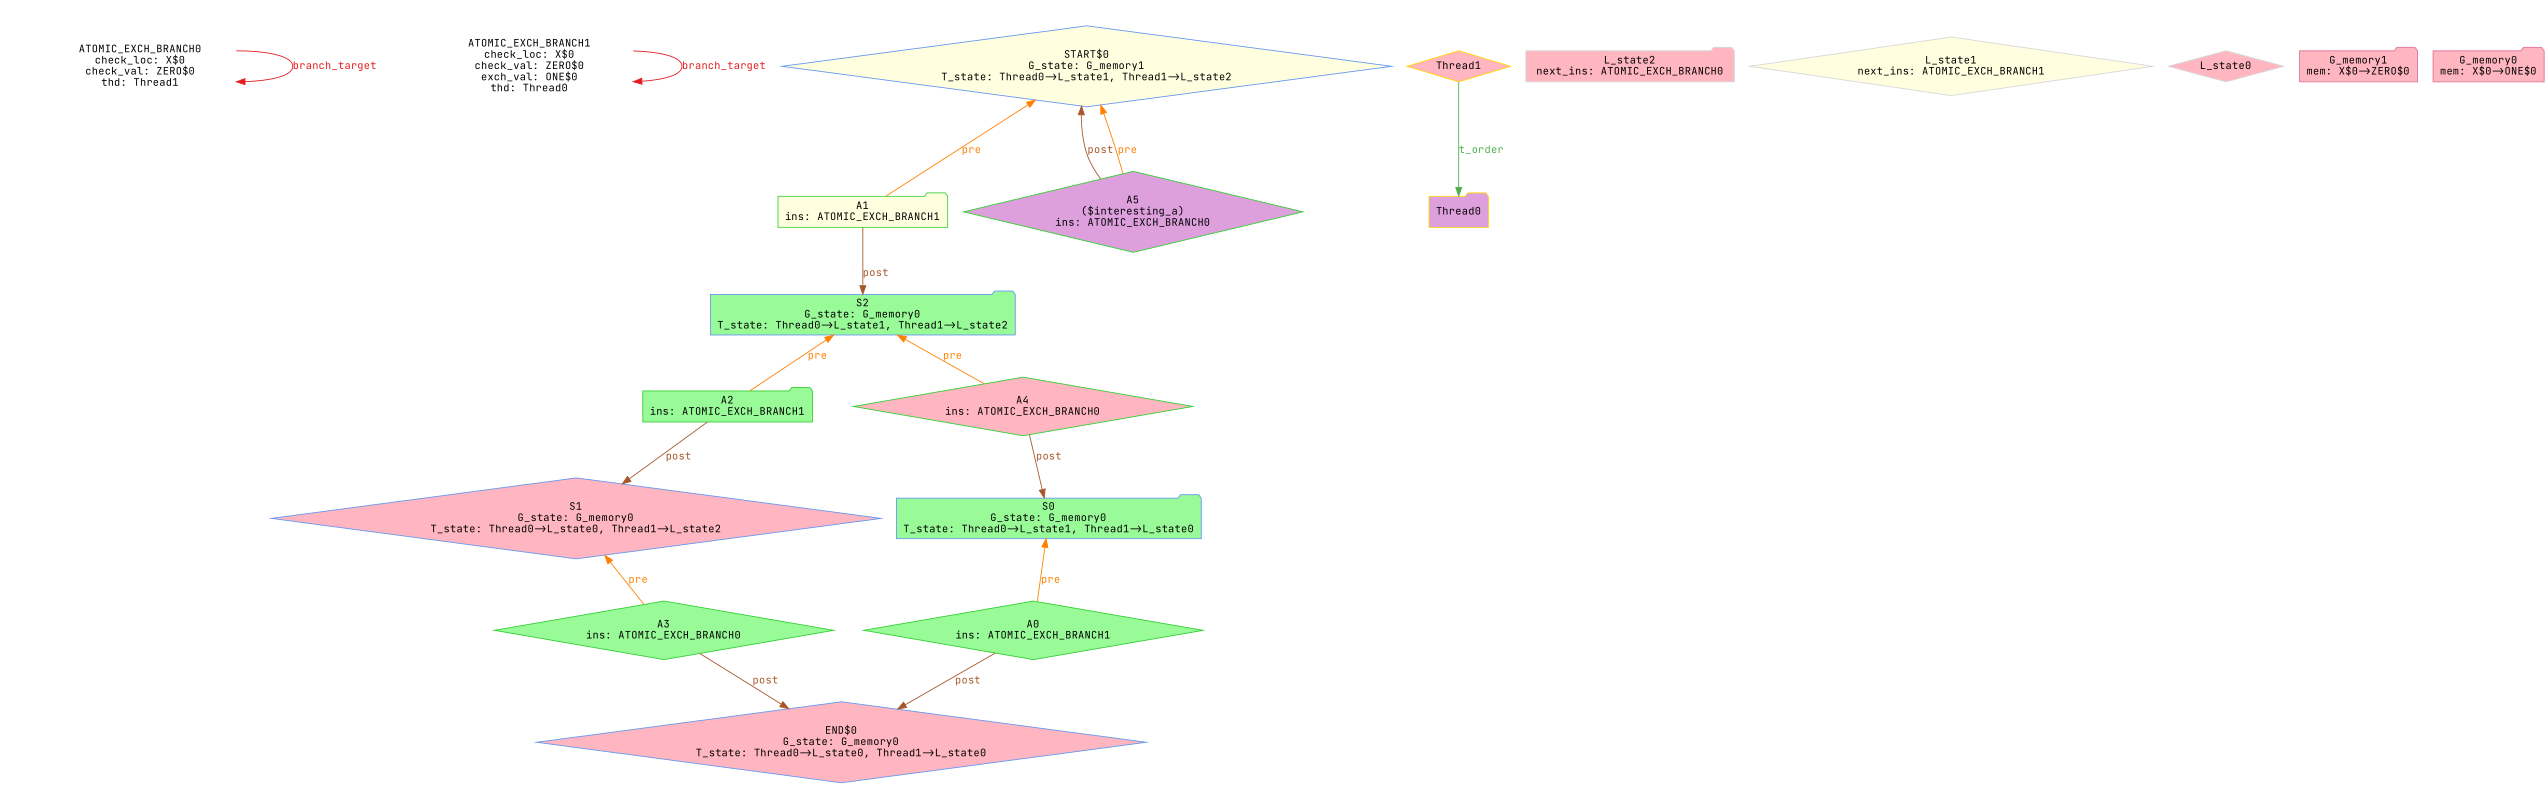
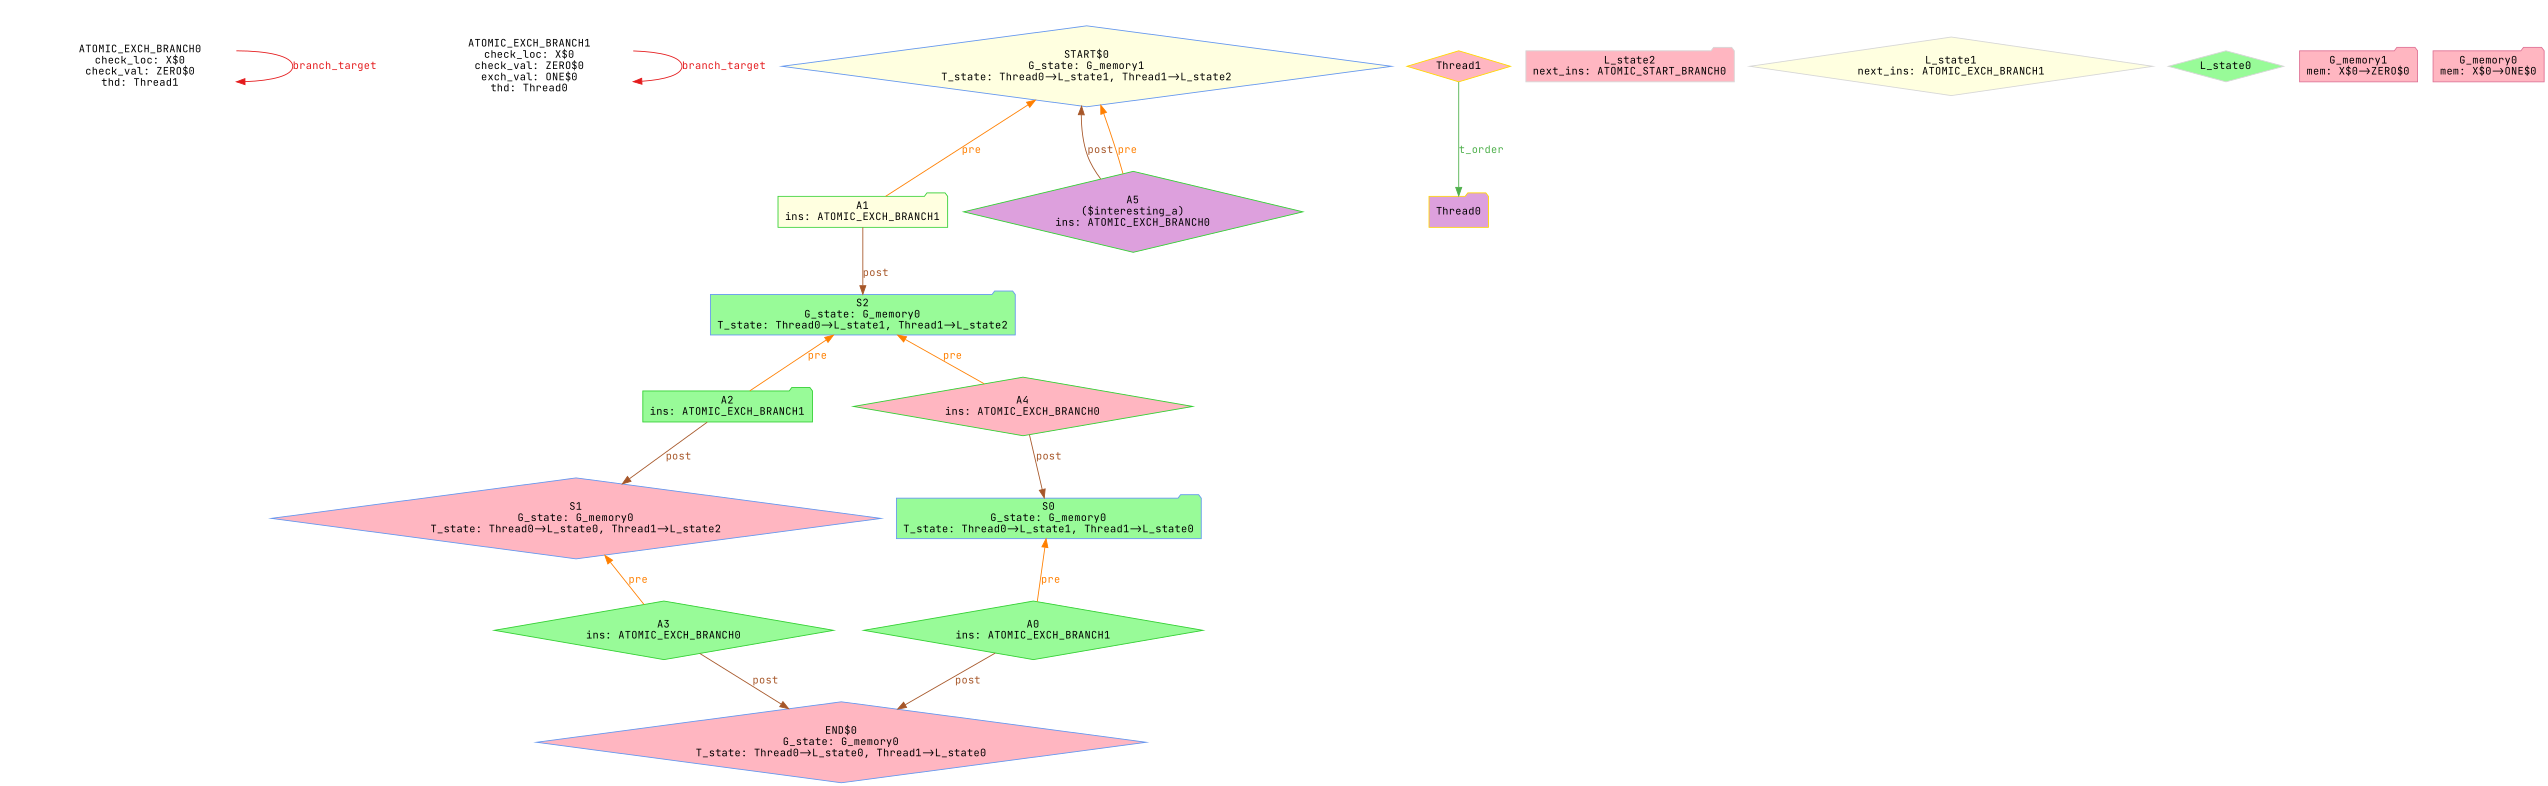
node "L_state2 next_ins: ATOMIC_EXCH_BRANCH0": label "L_state2 next_ins: ATOMIC_EXCH_BRANCH0" -> "L_state2 next_ins: ATOMIC_START_BRANCH0"
node "L_state0": fillcolor lightpink -> palegreen
